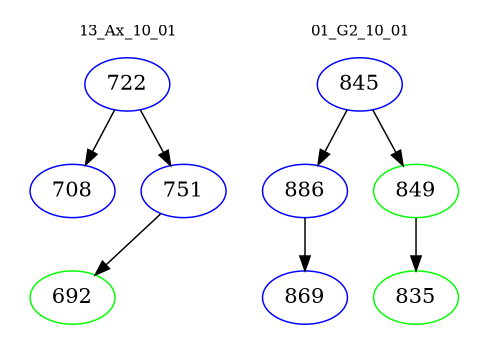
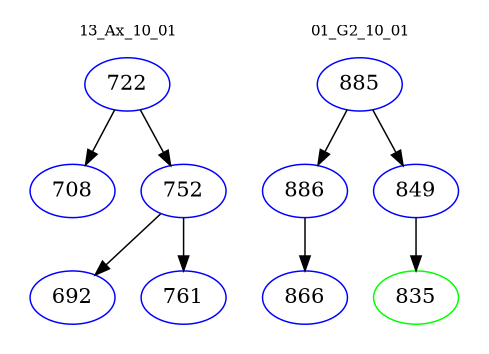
node "845": label "845" -> "885"
node "751": label "751" -> "752"
node "849": color green -> blue
node "692": color green -> blue
node "761": added
node "869": label "869" -> "866"
